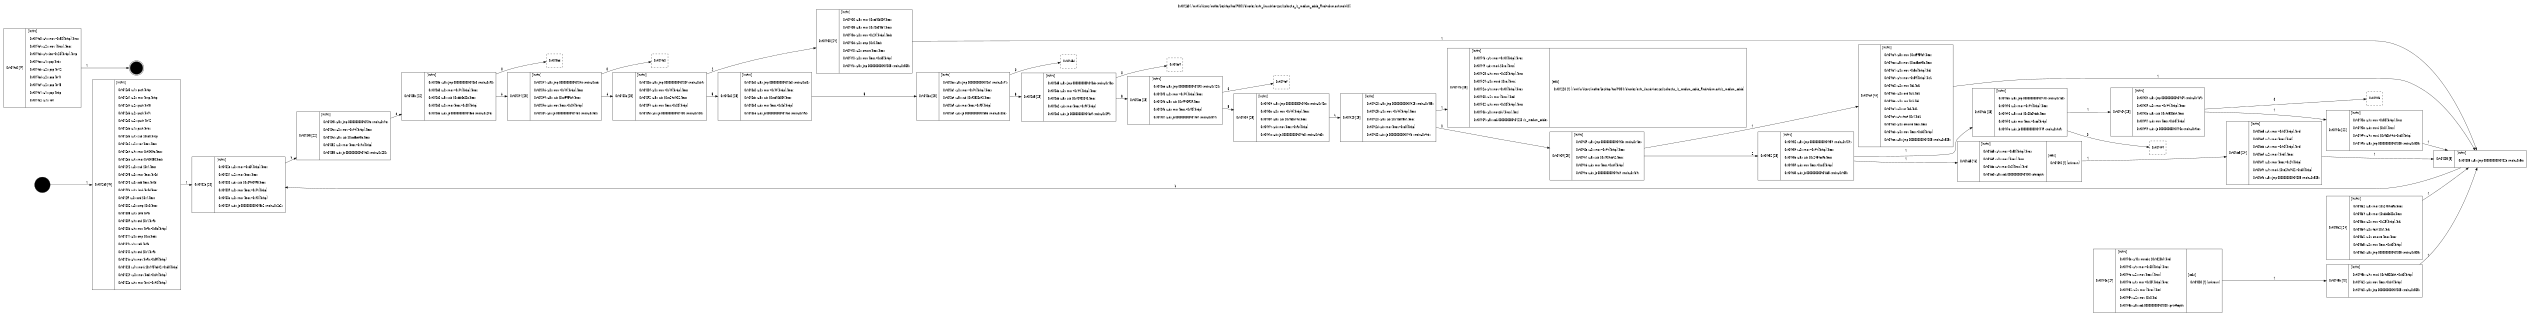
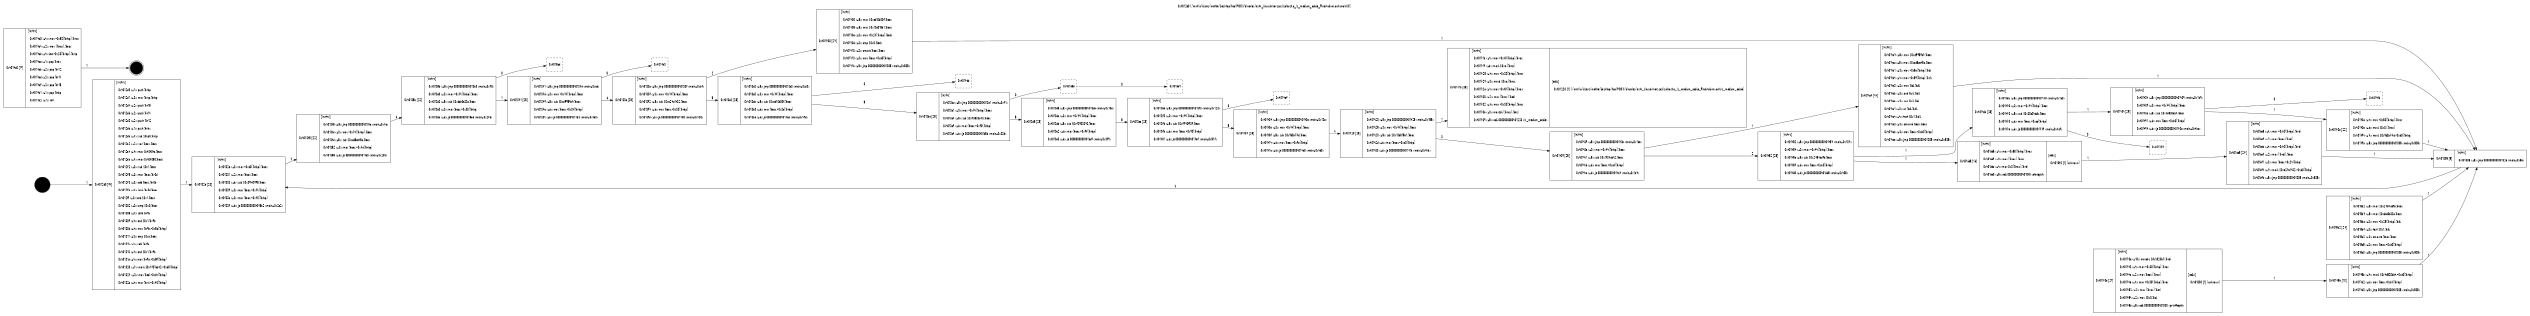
edge "0x4013d5 [25]" -> "0x4016c9": now "0x40165d" -> "0x4016c9"
node "0x40176d": added
edge "0x40135b [22]" -> "0x401371 [25]": label " 6" -> " 1"
